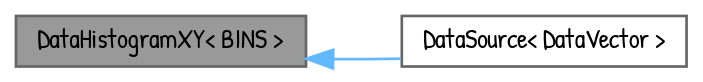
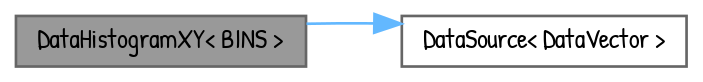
edge "DataSource< DataVector >" -> "DataHistogramXY< BINS >": reversed
